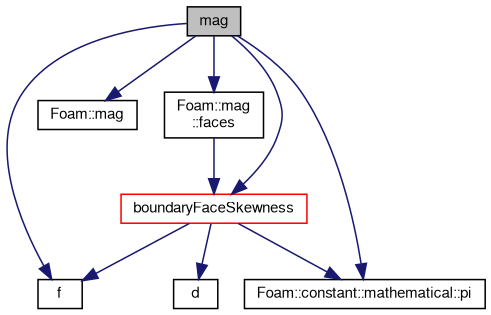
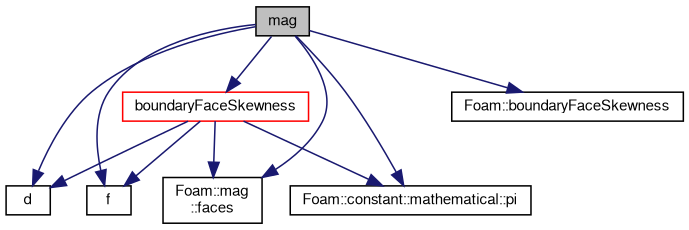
edge "mag" -> "d": added
node "Foam::mag": label "Foam::mag" -> "Foam::boundaryFaceSkewness"
edge "Foam::mag ::faces" -> "boundaryFaceSkewness": reversed
